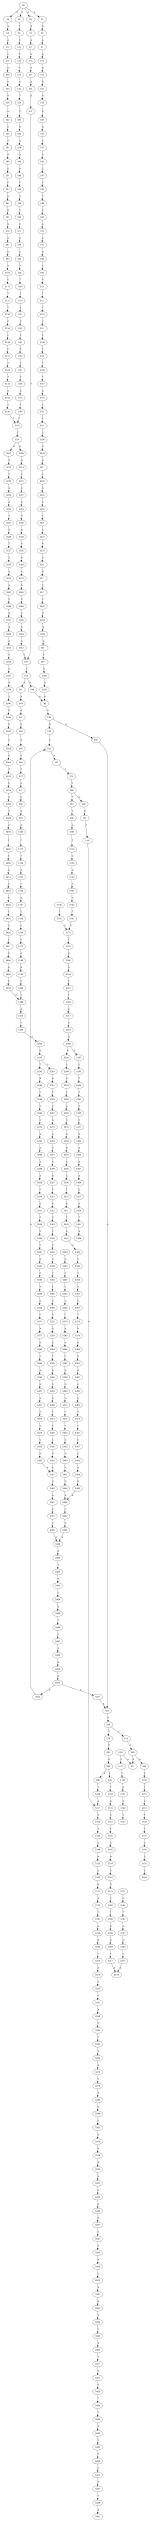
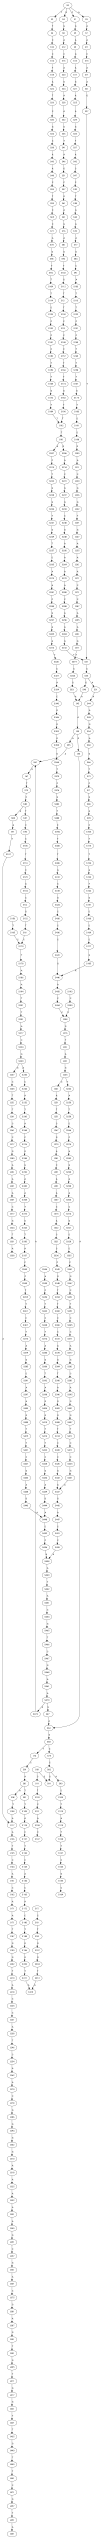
edge "S185" -> "S193": now "S185" -> "S446"
